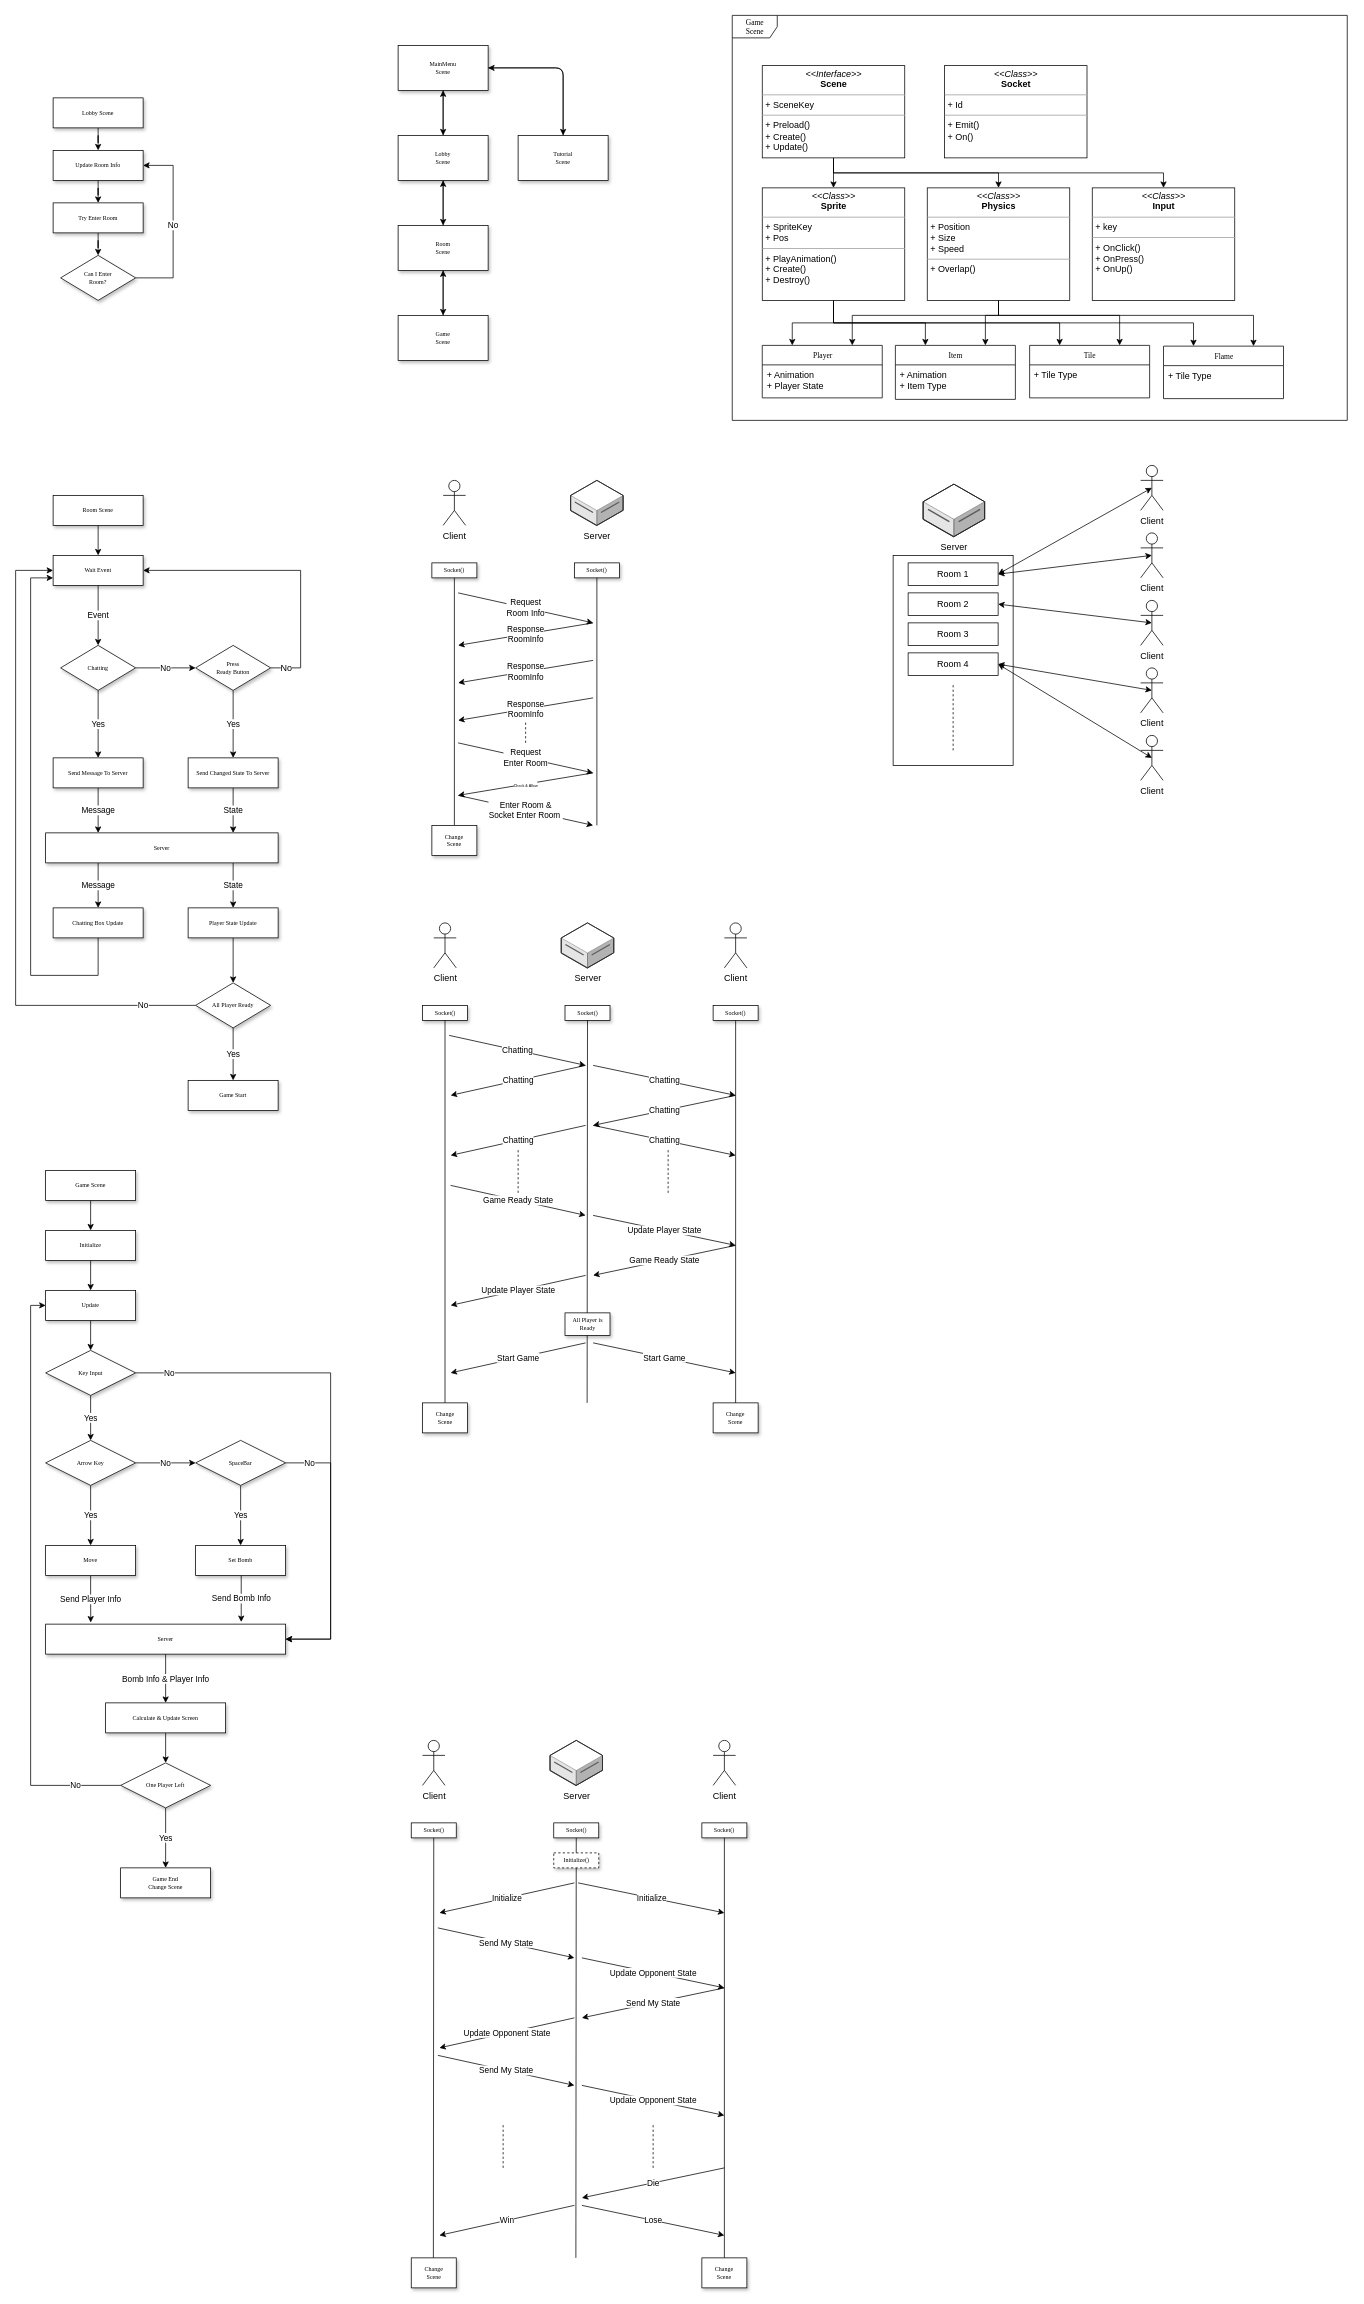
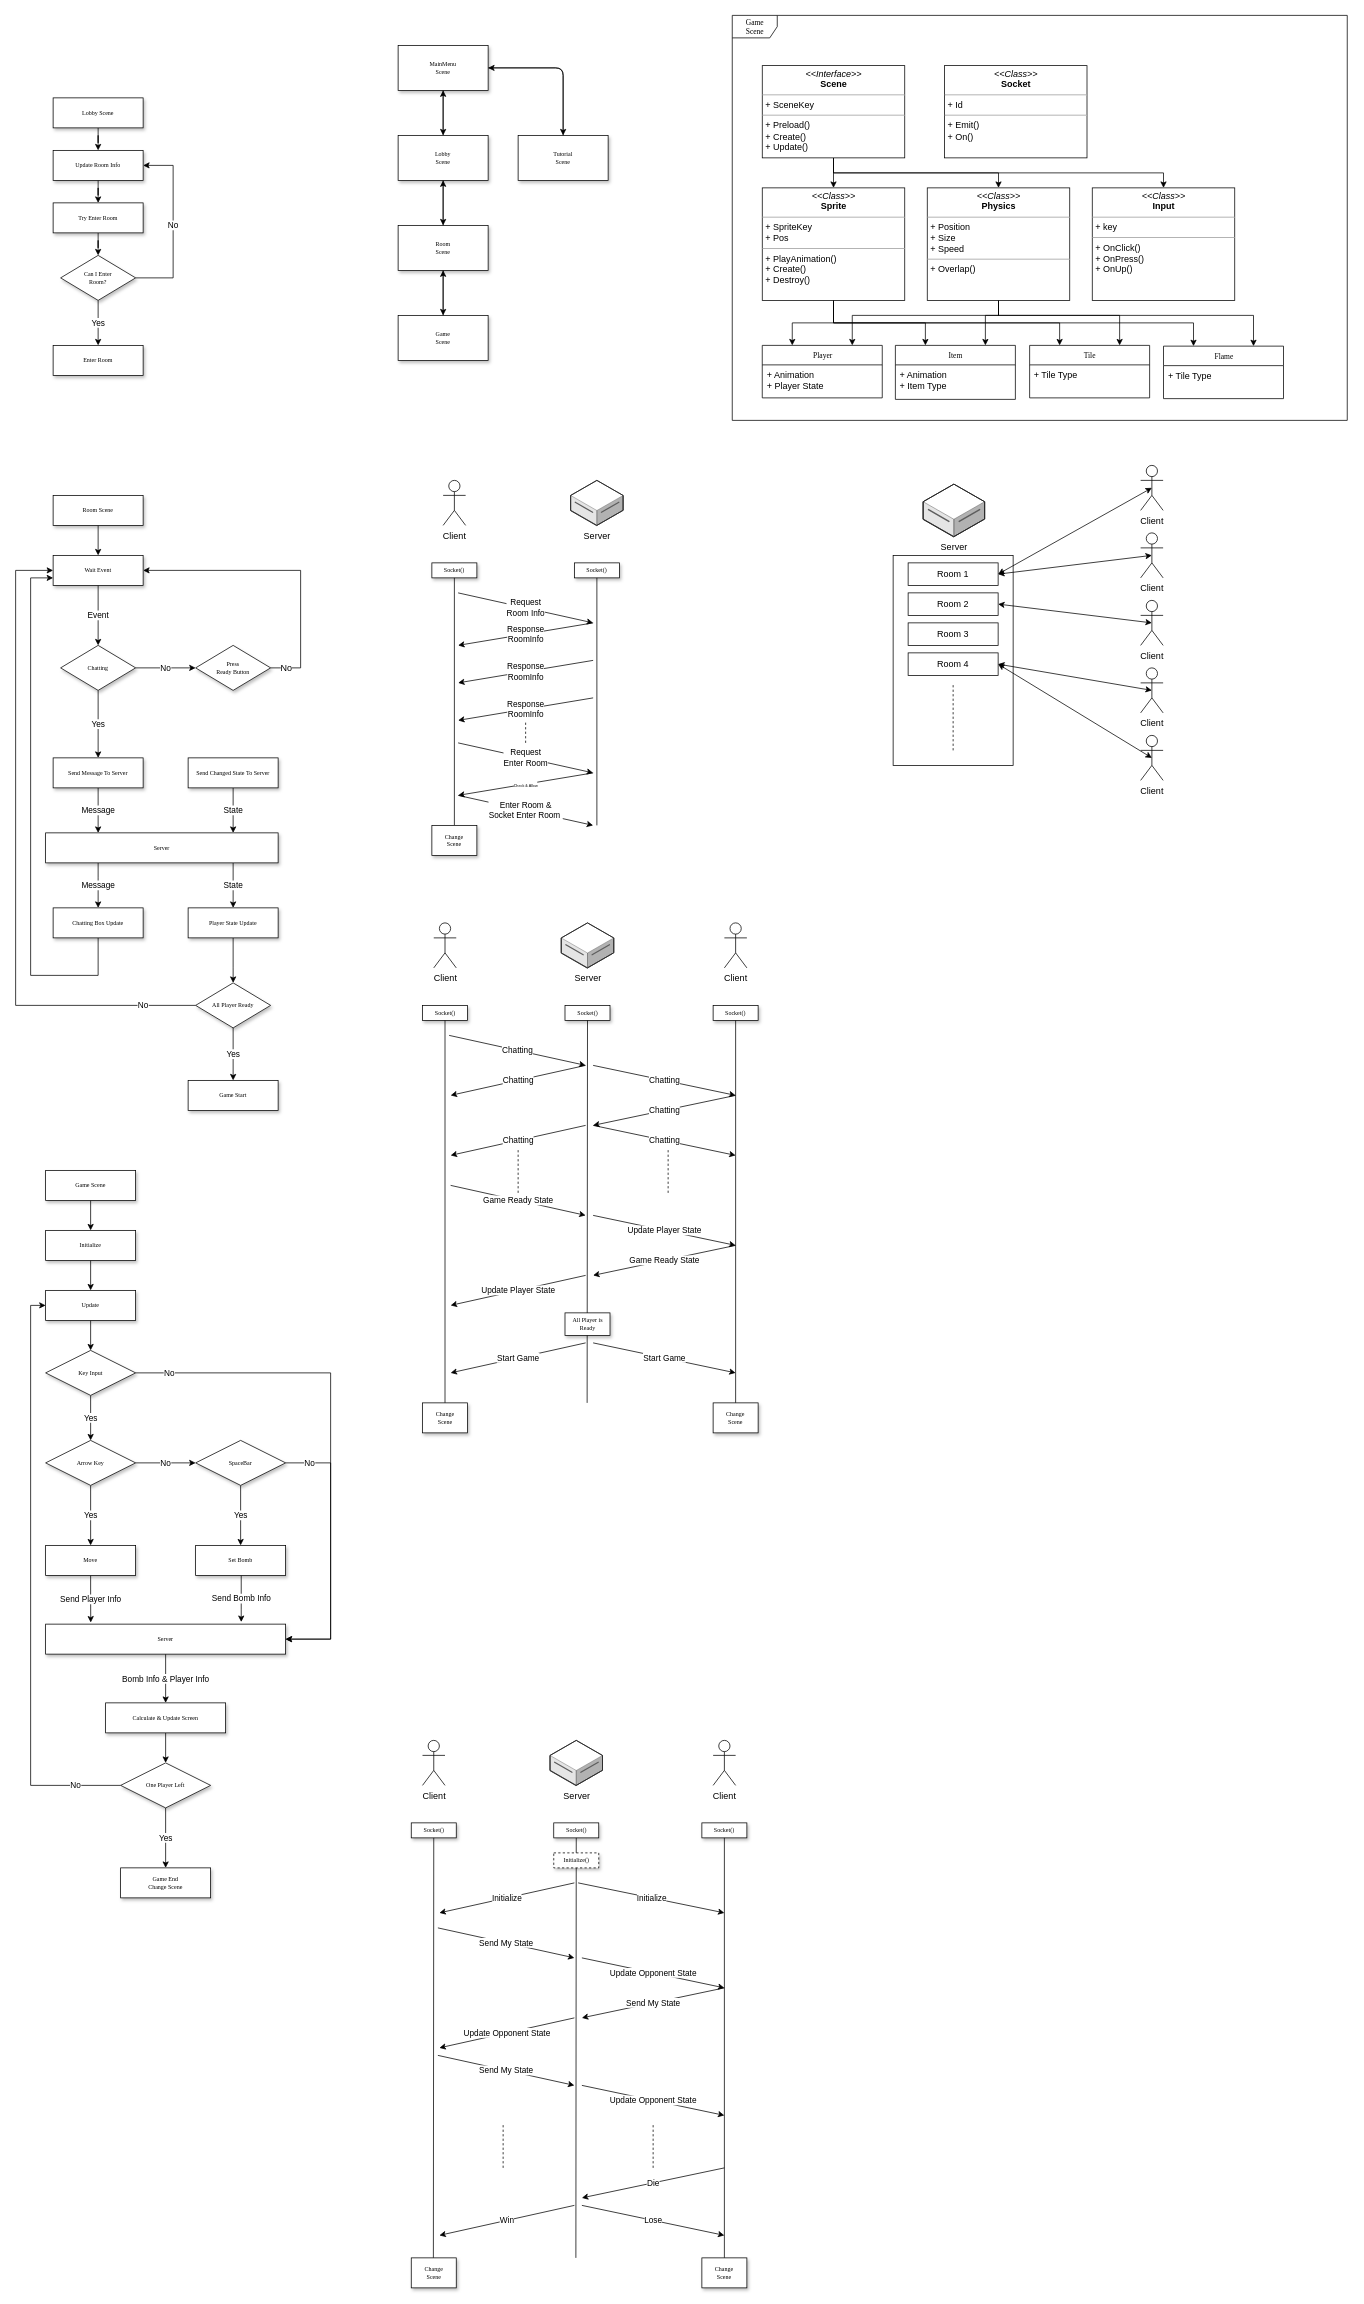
edge "Can I Enter Room?" -> "Enter Room": added, label "Yes"
node "Enter Room": added
edge "Press Ready Button" -> "Send Changed State To Server": removed, label "Yes"
